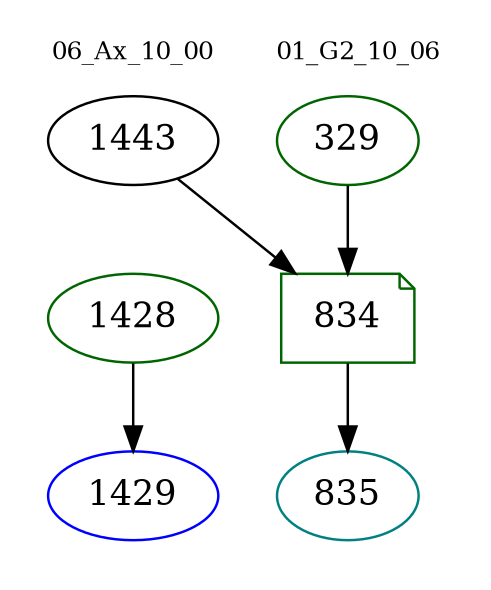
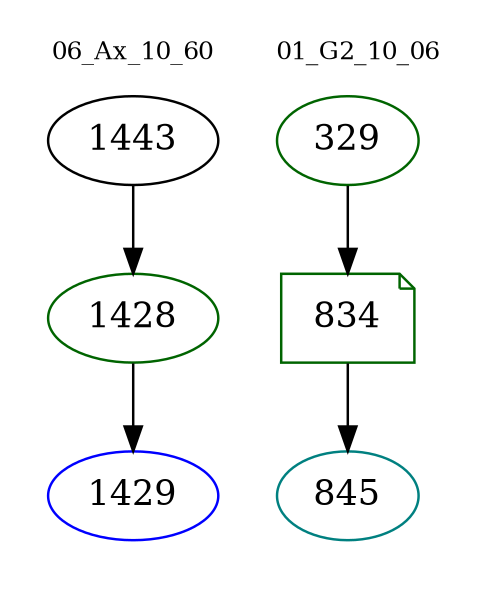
cluster "06_Ax_10_00": label "06_Ax_10_00" -> "06_Ax_10_60"
edge "1443" -> "834": now "1443" -> "1428"
node "835": label "835" -> "845"
